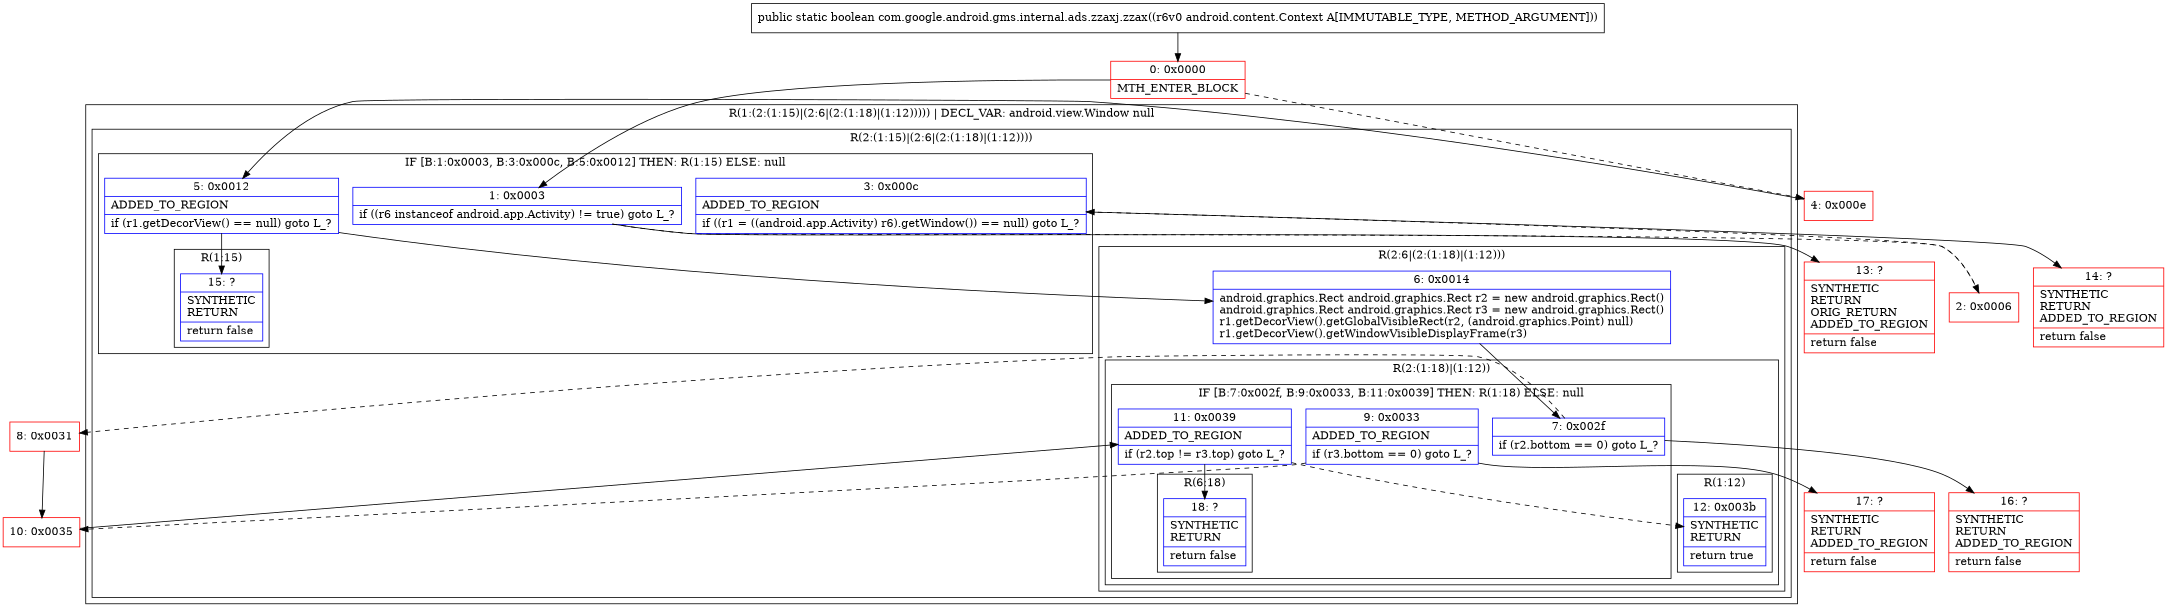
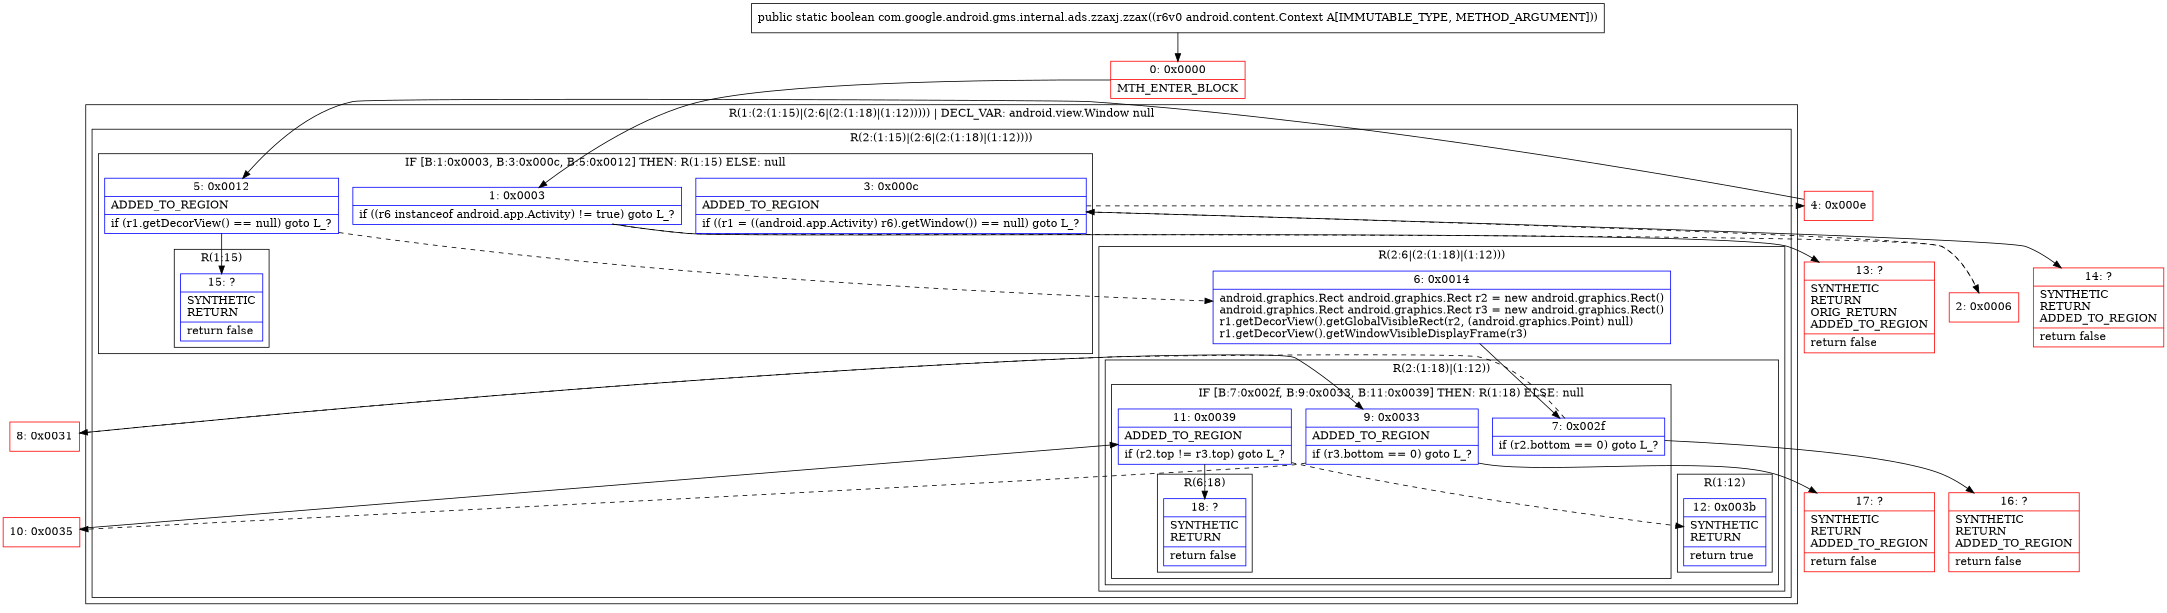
edge "0: 0x0000" -> "4: 0x000e": now "3: 0x000c" -> "4: 0x000e"
edge "5: 0x0012" -> "6: 0x0014": style solid -> dashed
edge "8: 0x0031" -> "10: 0x0035": now "8: 0x0031" -> "9: 0x0033"
